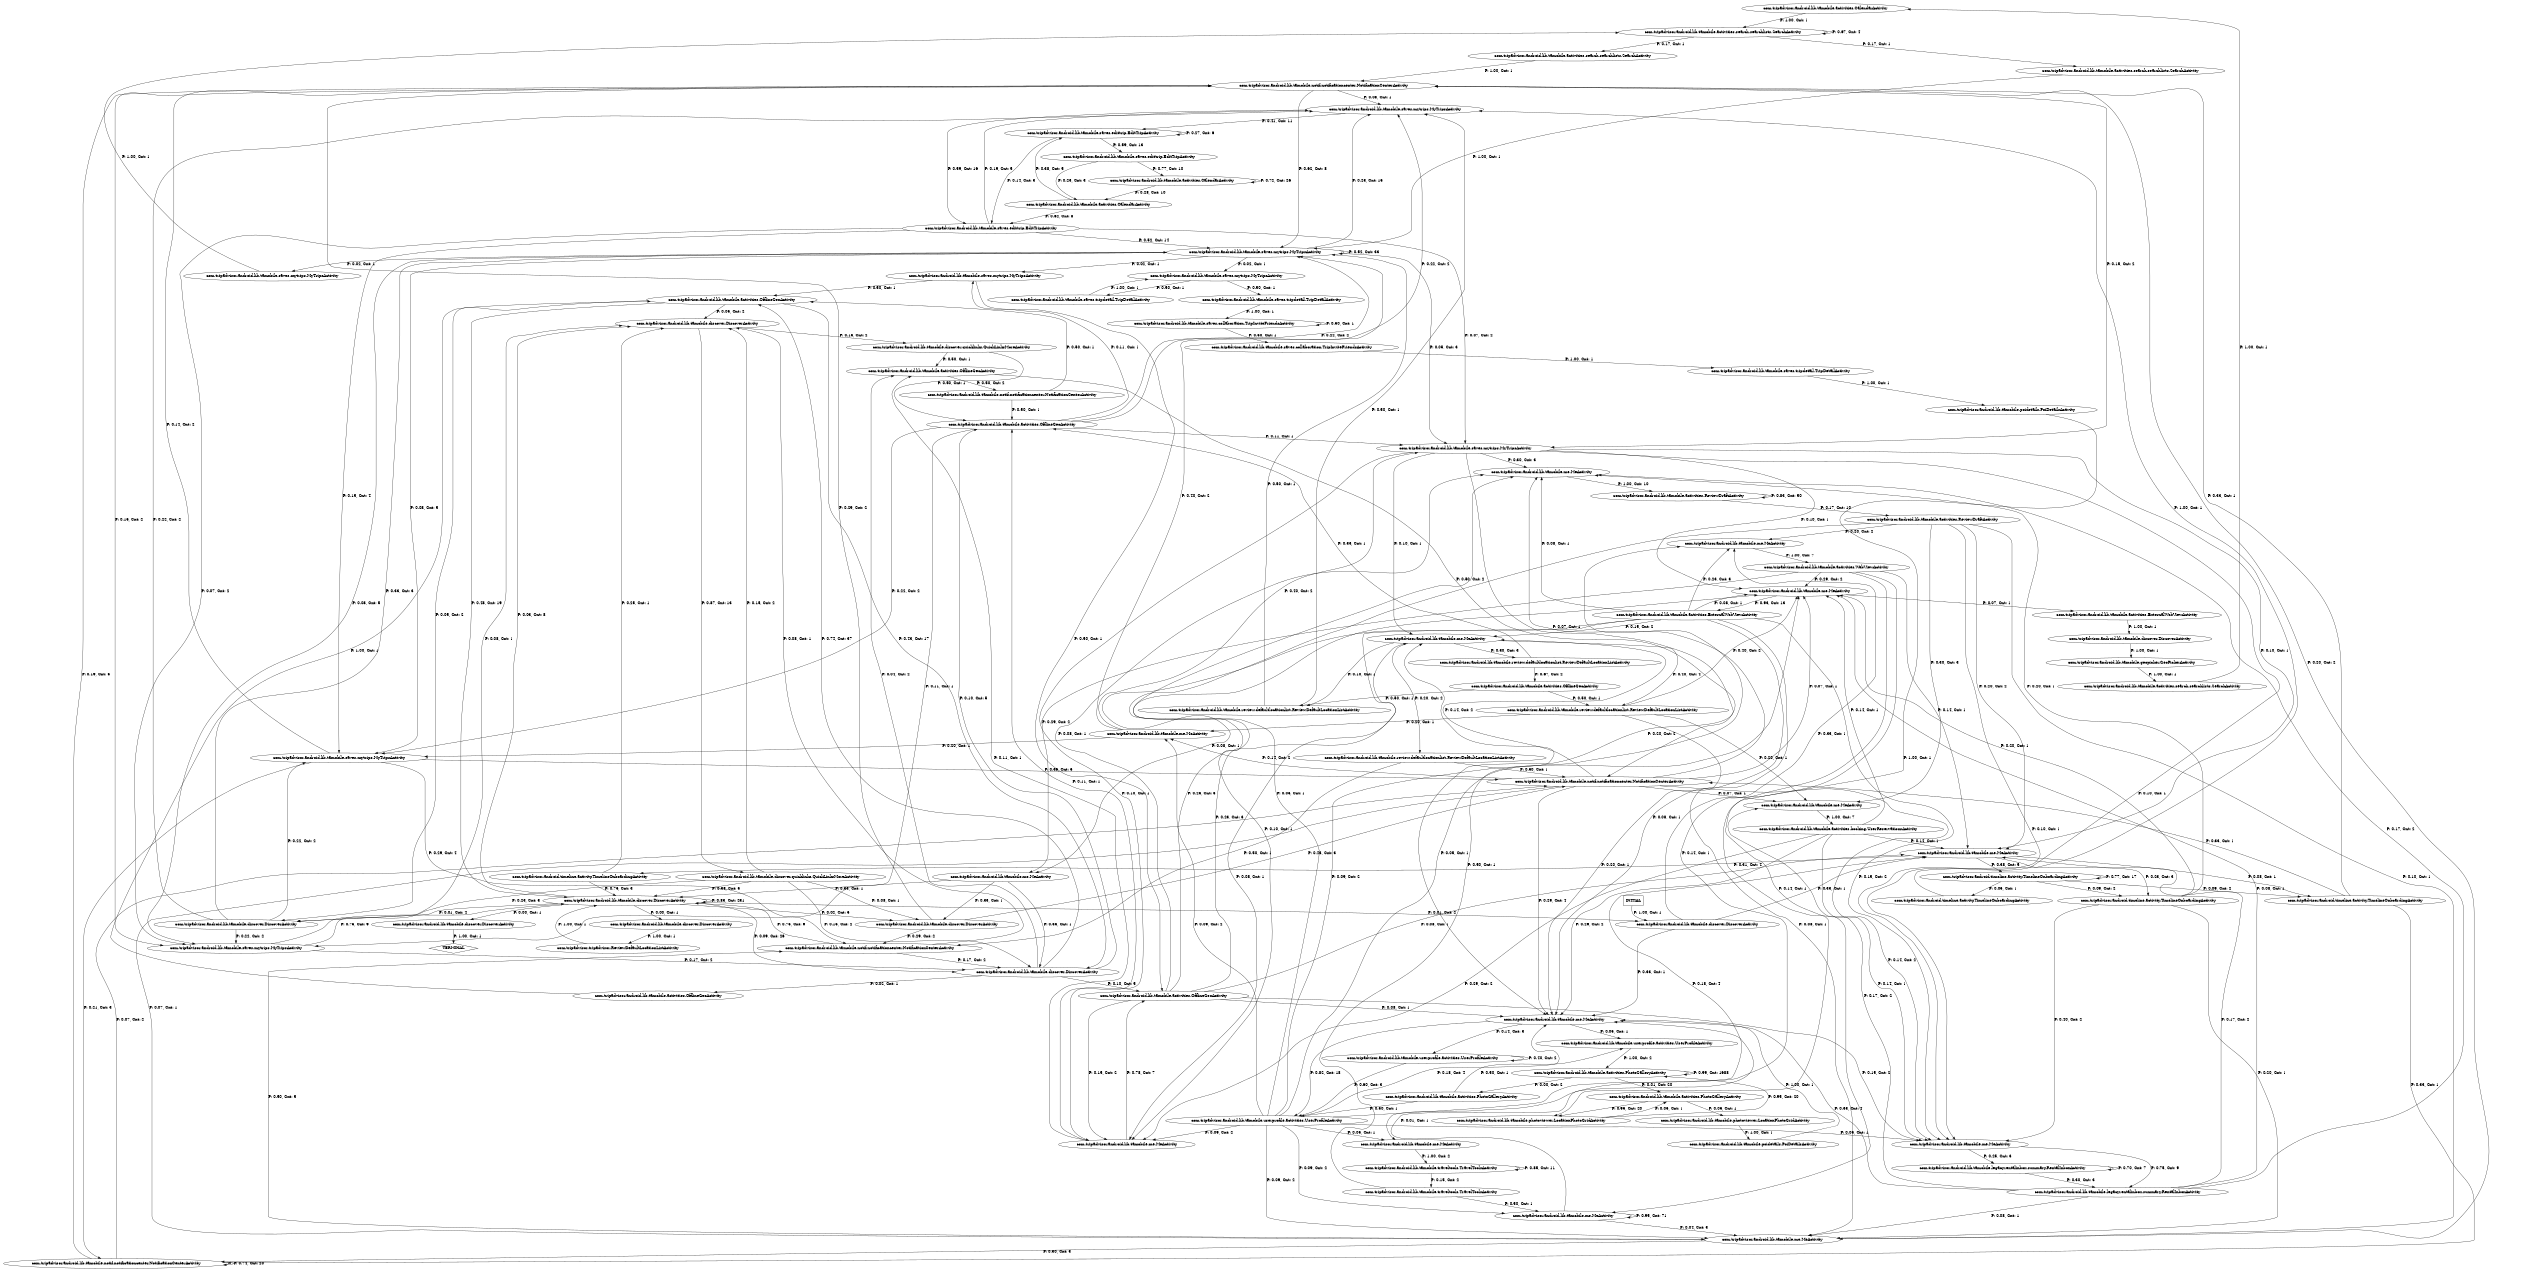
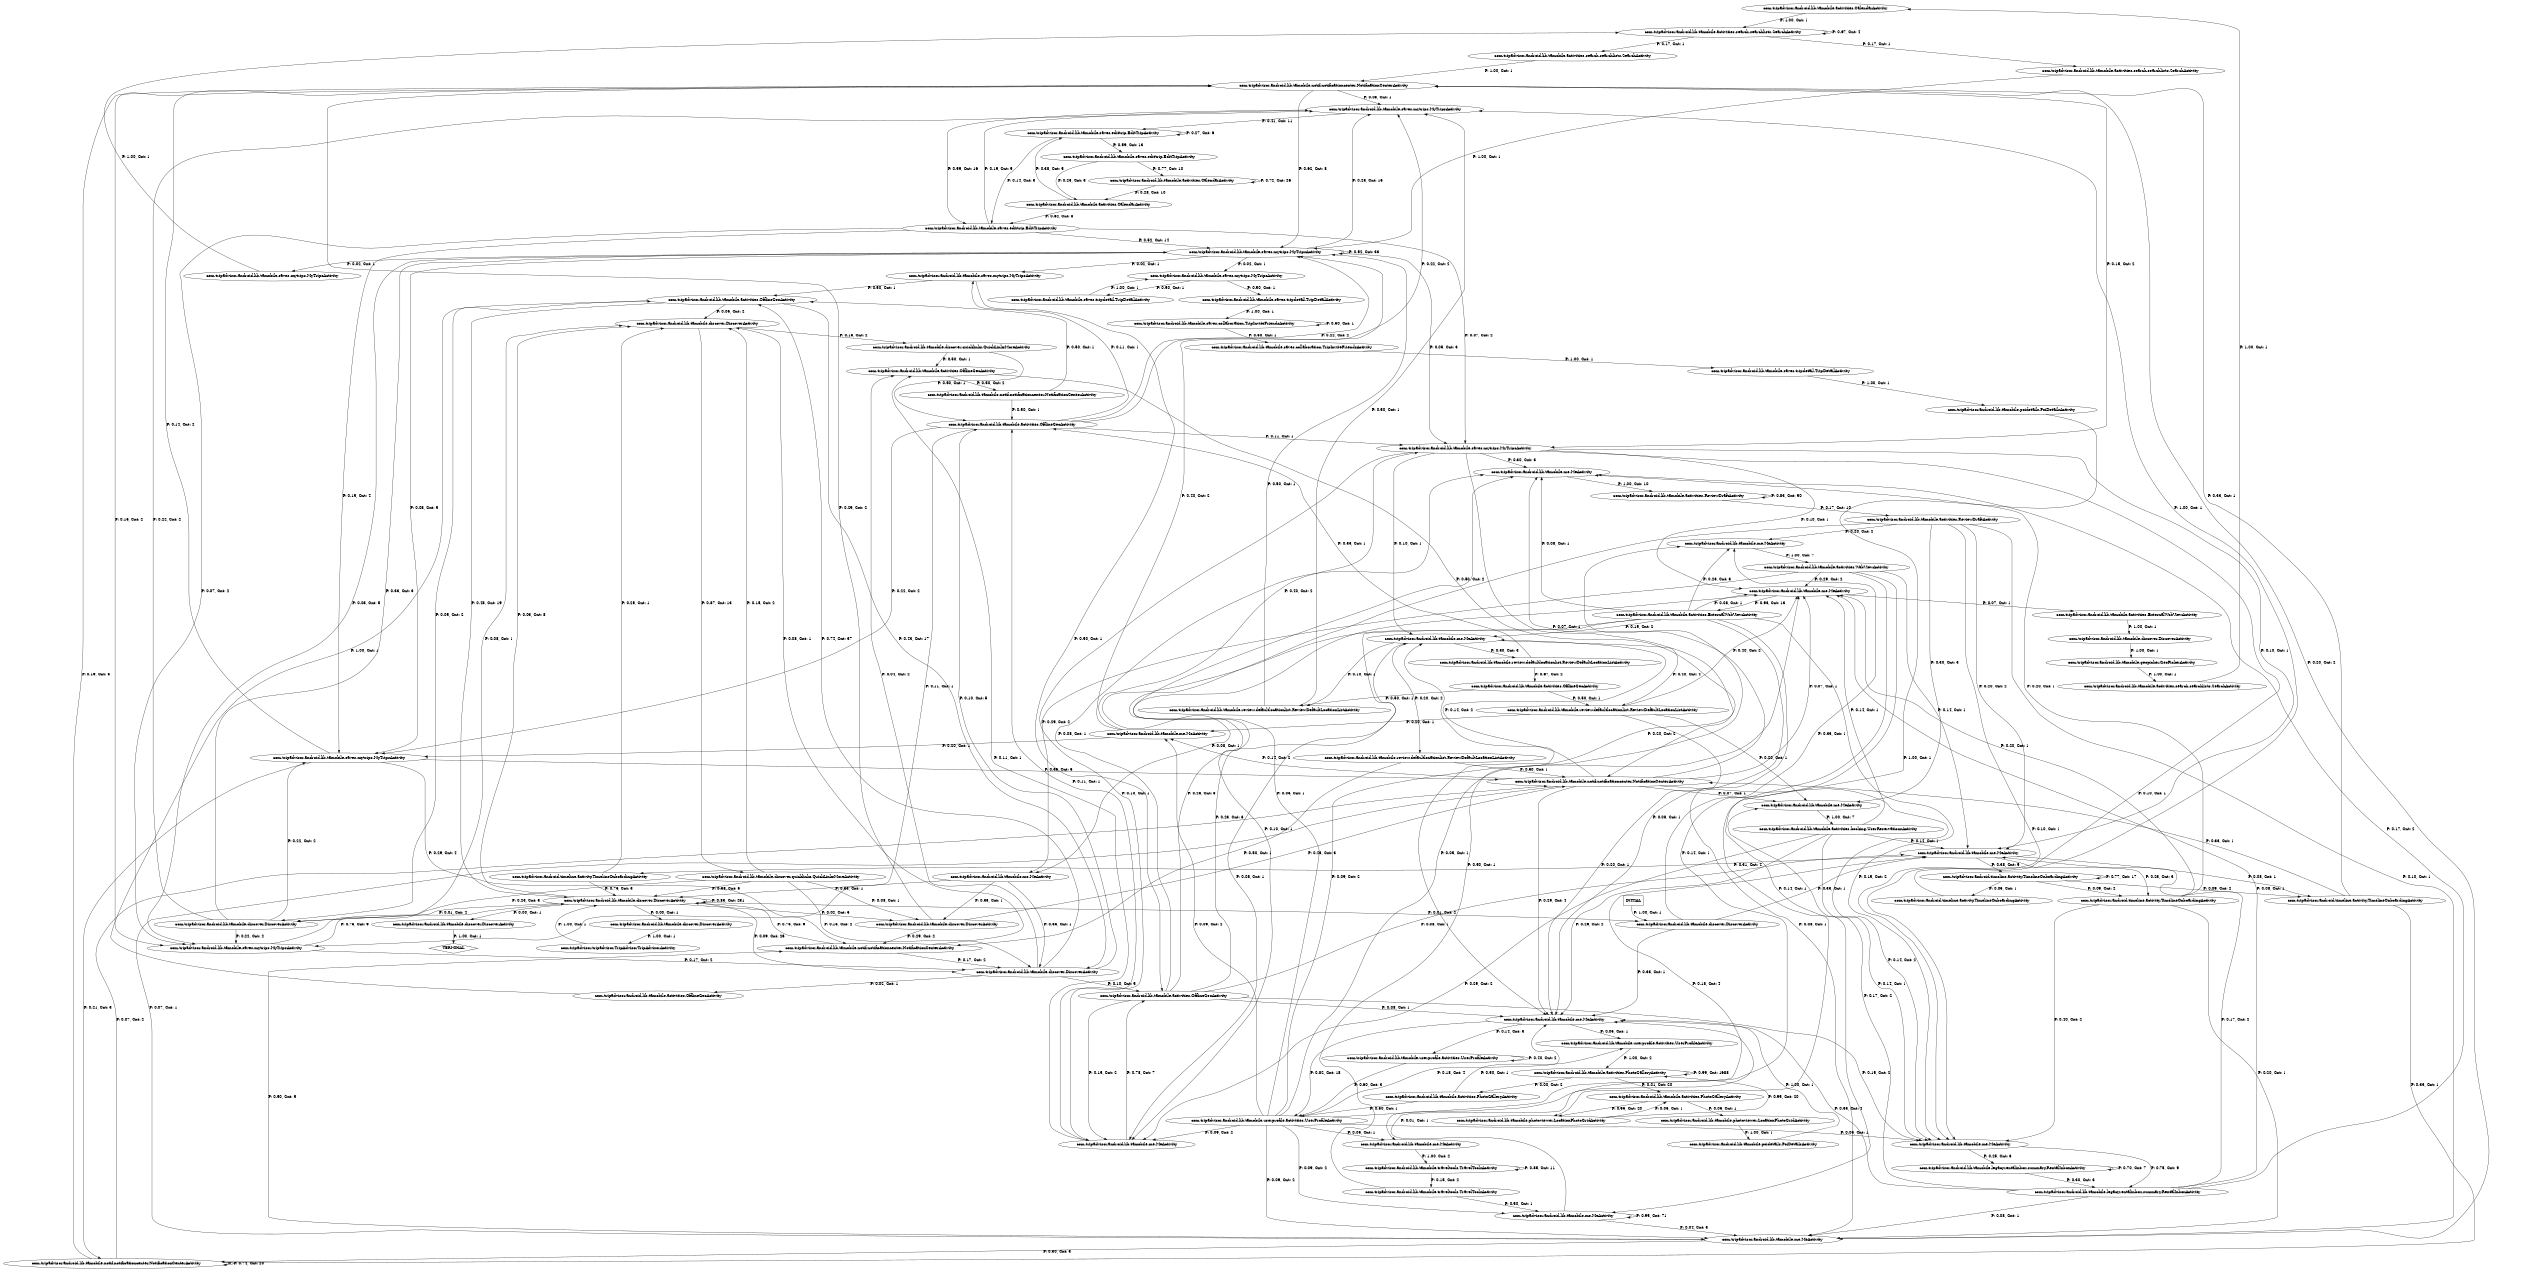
node "com.tripadvisor.tripadvisor.ReviewDefaultLocationListActivity": label "com.tripadvisor.tripadvisor.ReviewDefaultLocationListActivity" -> "com.tripadvisor.tripadvisor.TripAdvisorTripAdvisorActivity"
